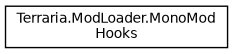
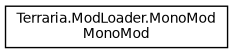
node "Terraria.ModLoader.MonoMod Hooks": label "Terraria.ModLoader.MonoMod Hooks" -> "Terraria.ModLoader.MonoMod MonoMod"
